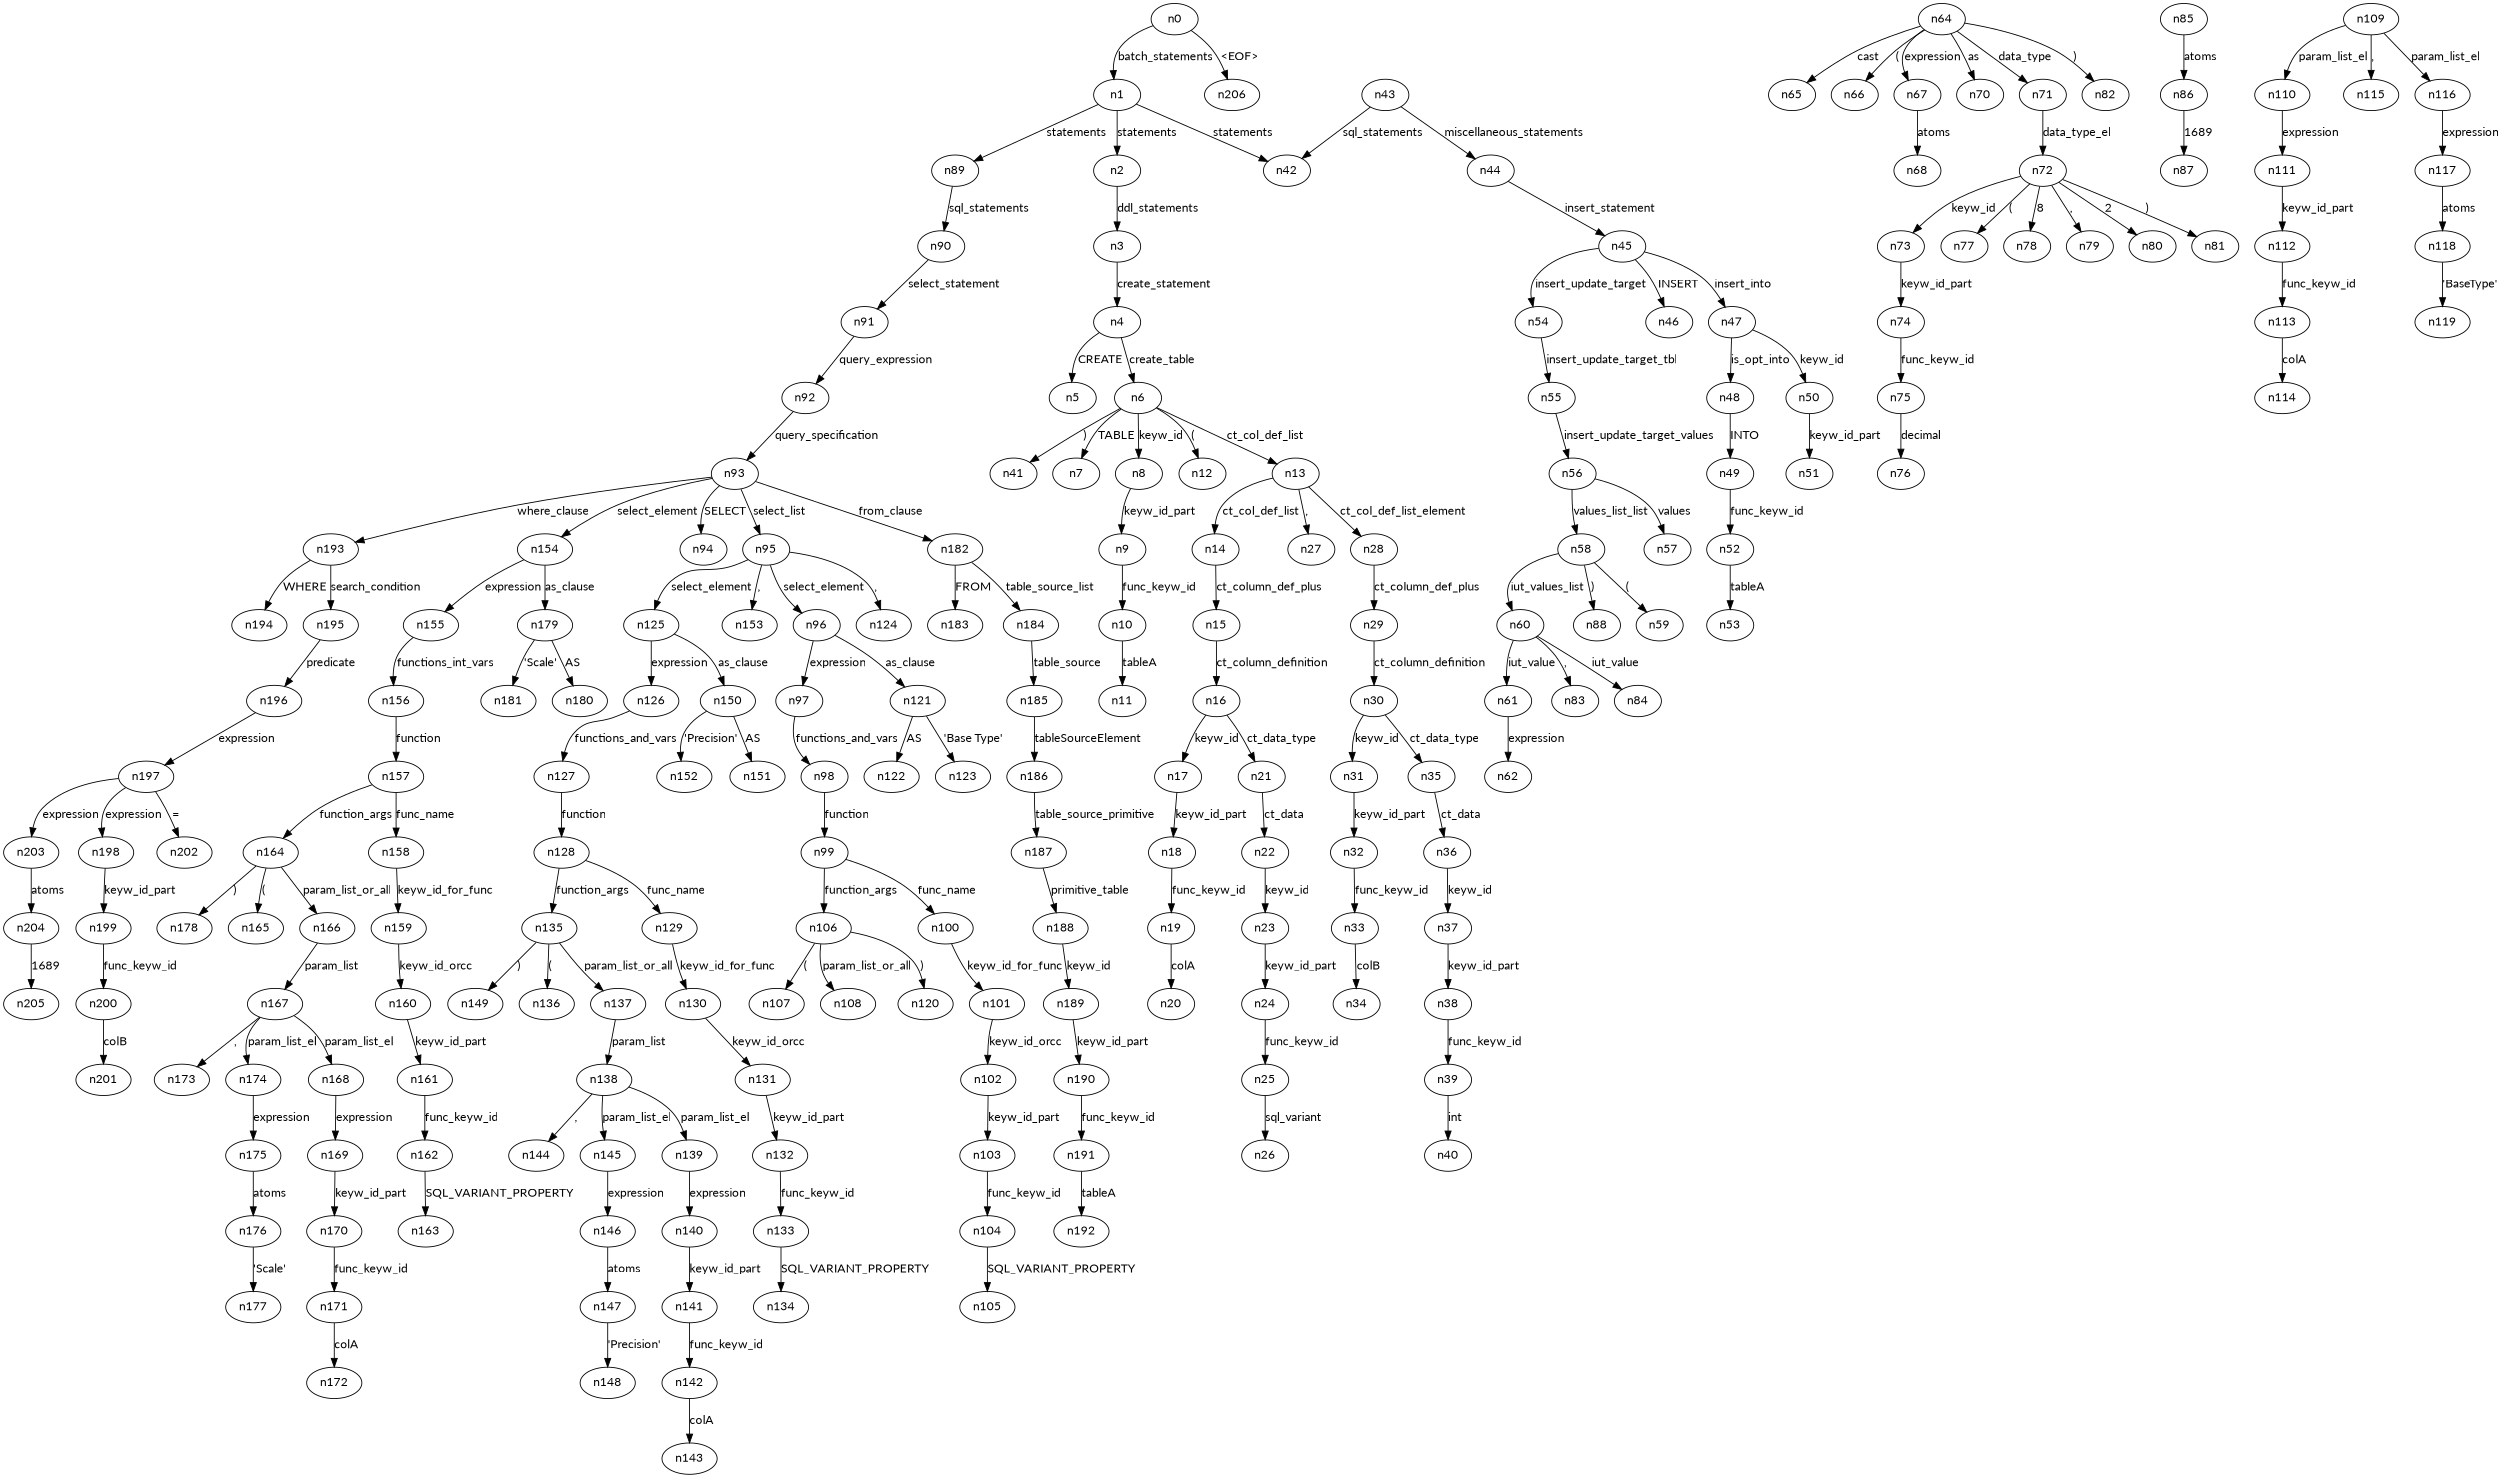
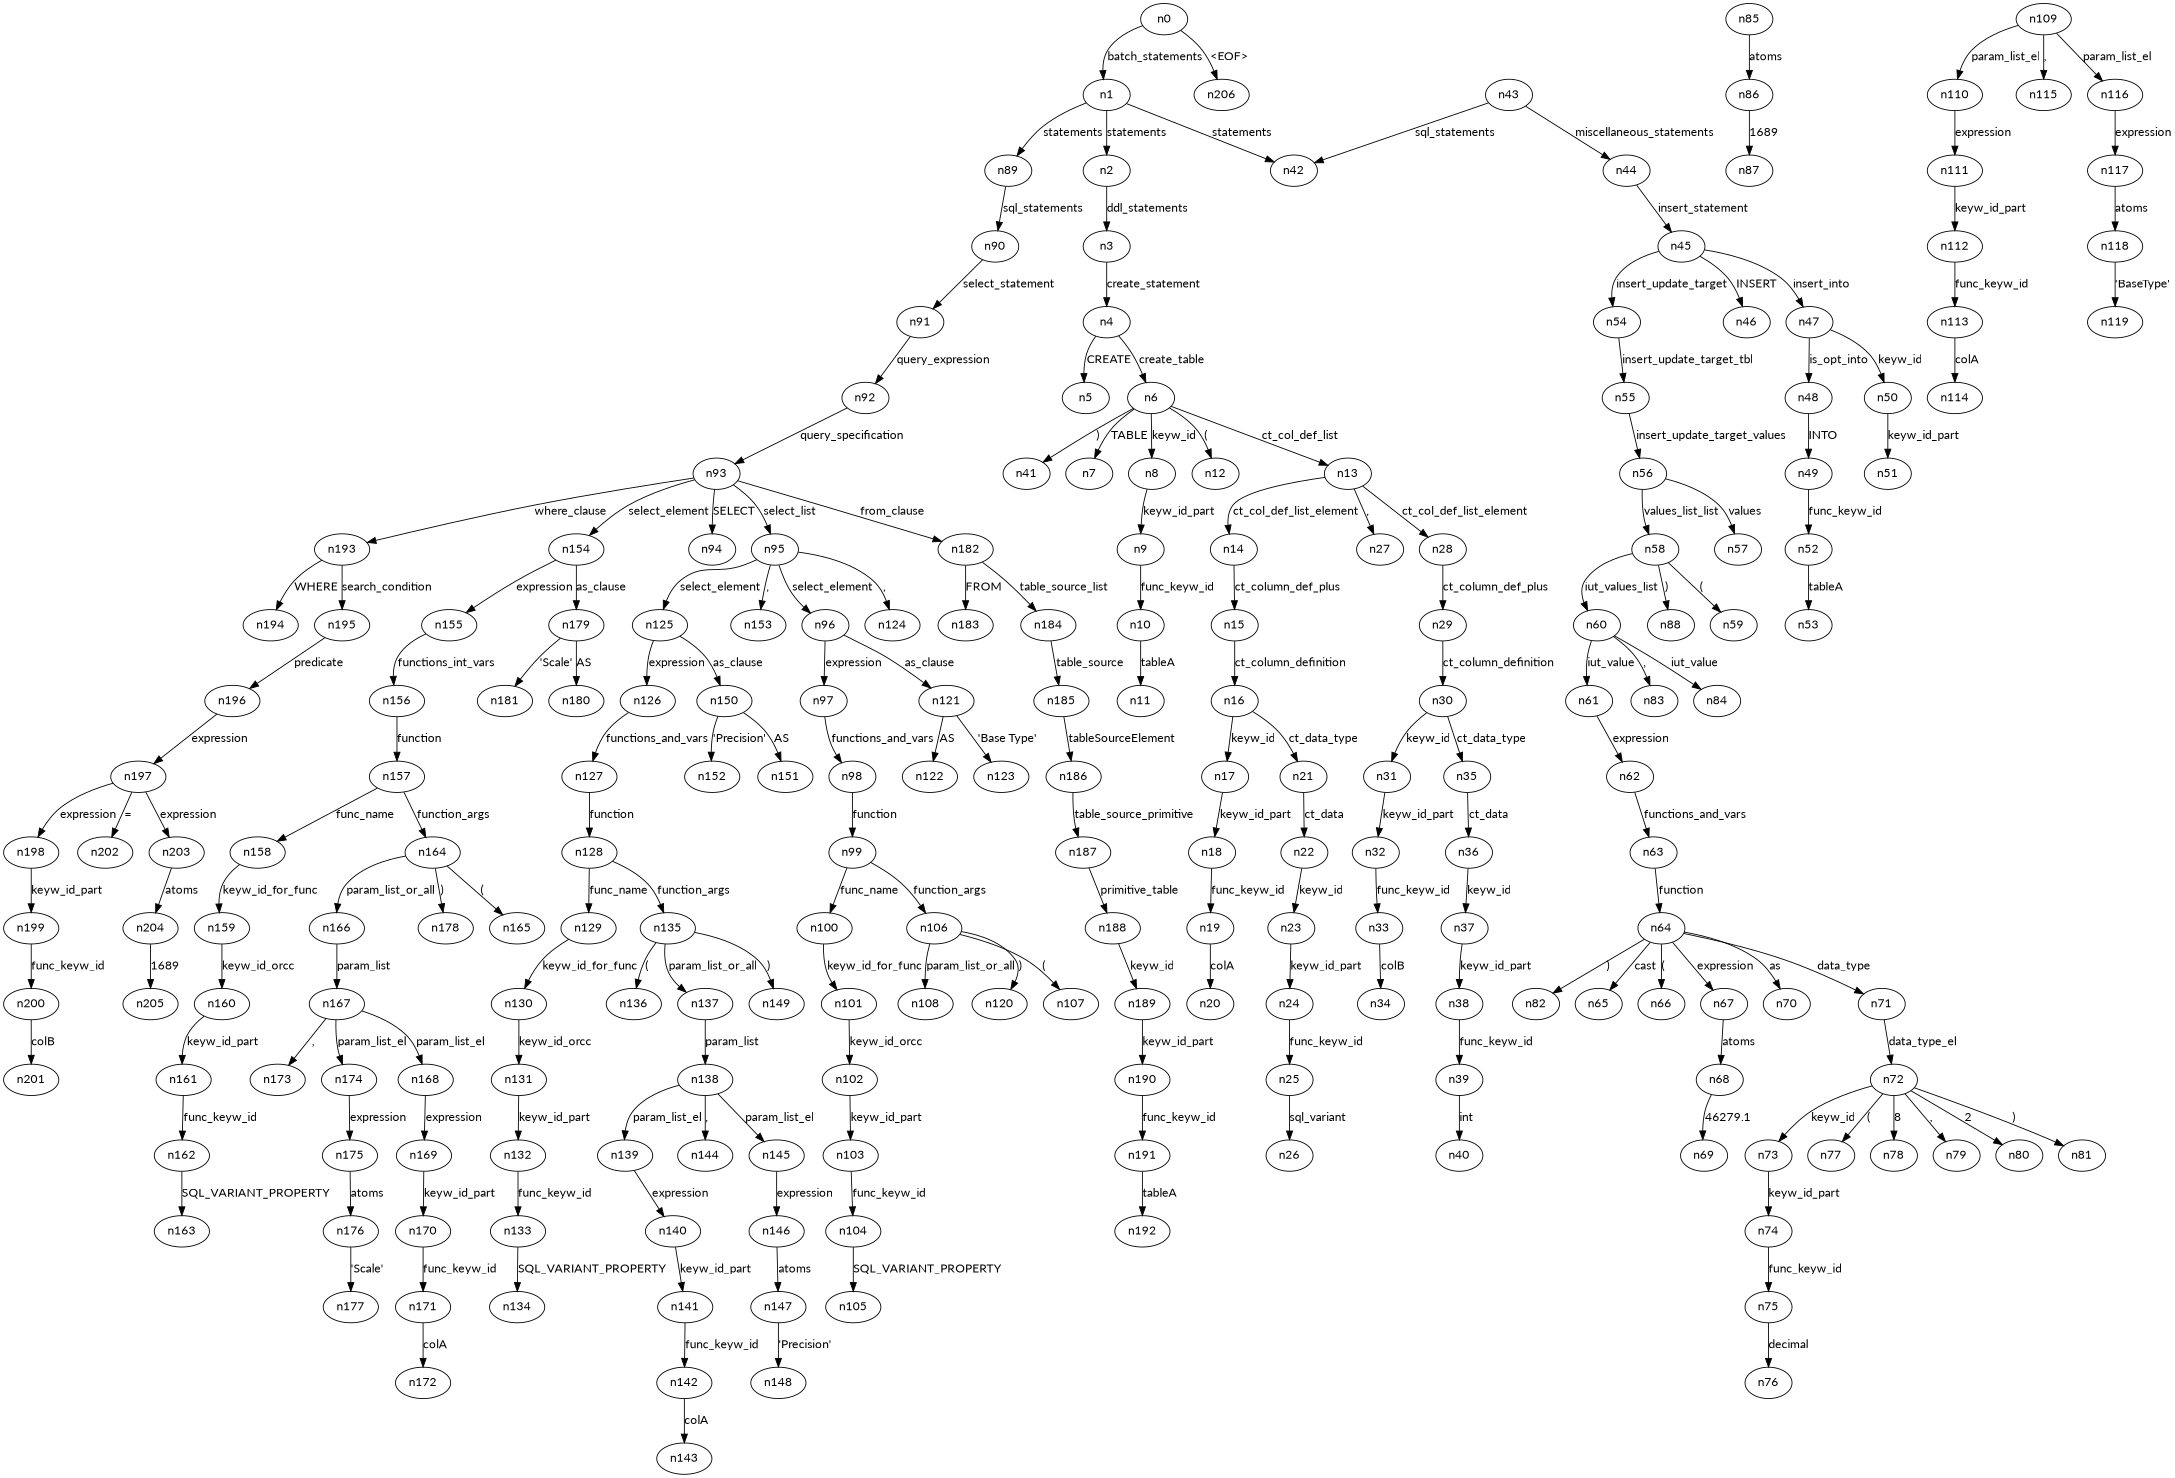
edge "n13" -> "n14": label "ct_col_def_list" -> "ct_col_def_list_element"
node "n63": added
node "n69": added
